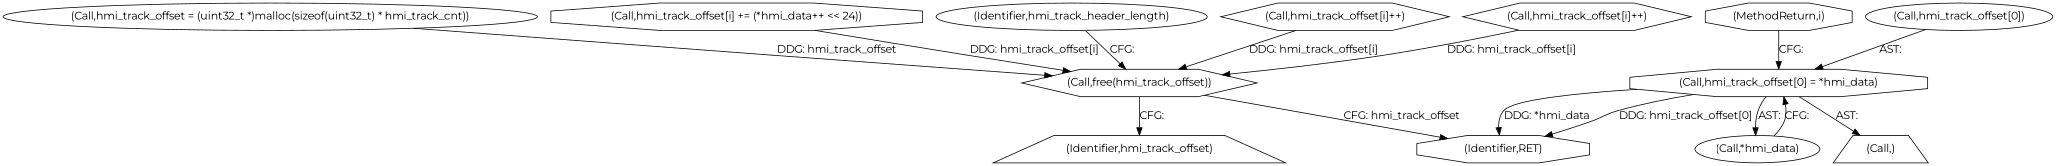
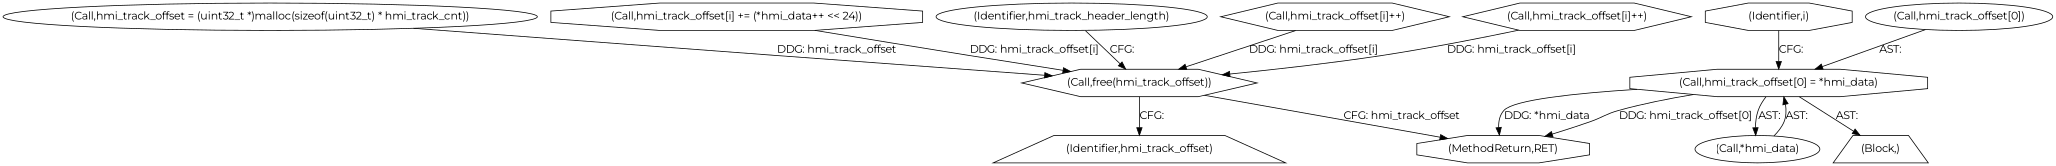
node "(MethodReturn,i)": label "(MethodReturn,i)" -> "(Identifier,i)"
edge "(Call,*hmi_data)" -> "(Call,hmi_track_offset[0] = *hmi_data)": label "CFG: " -> "AST: "
node "(Identifier,RET)": label "(Identifier,RET)" -> "(MethodReturn,RET)"
node "(Call,)": label "(Call,)" -> "(Block,)"
